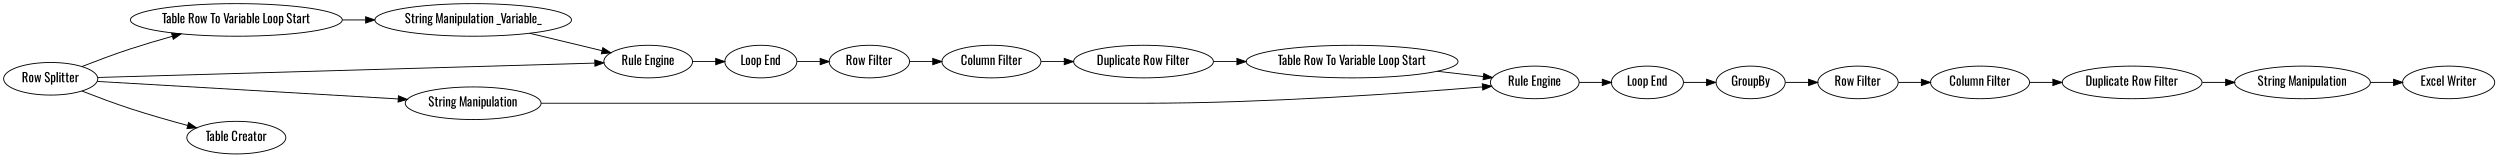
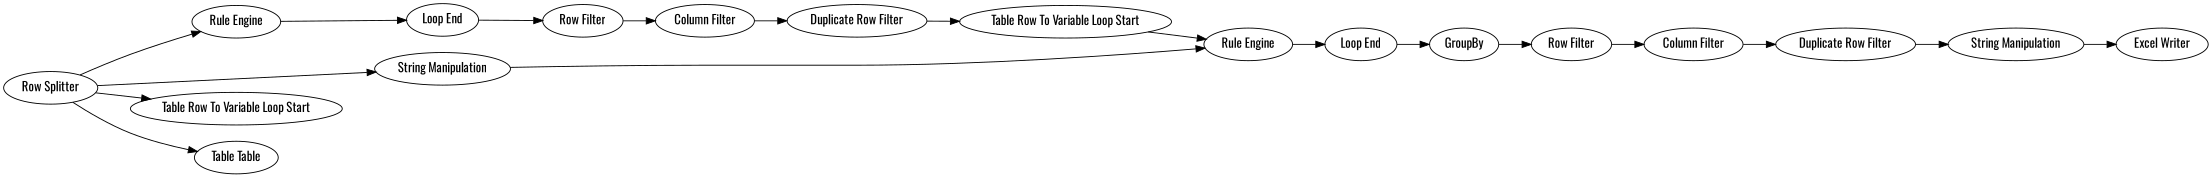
node "String Manipulation _Variable_": removed
node "Table Creator": label "Table Creator" -> "Table Table"
